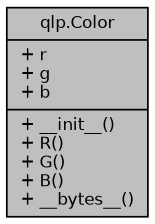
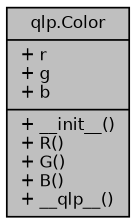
node "qlp.Color": text "+ __bytes__()" -> "+ __qlp__()"
